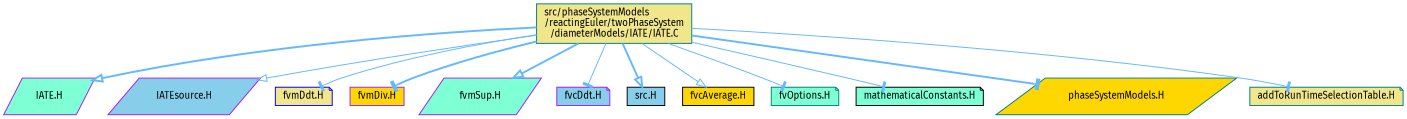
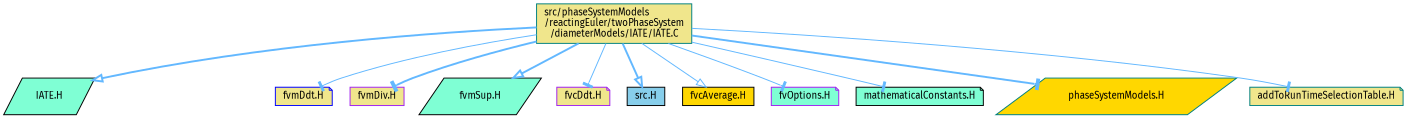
node "IATE.H": color purple -> black
node "IATEsource.H": removed
node "fvmDiv.H": fillcolor gold -> khaki
node "fvmSup.H": color purple -> black
node "fvcDdt.H": fillcolor skyblue -> khaki
node "fvOptions.H": color teal -> purple
